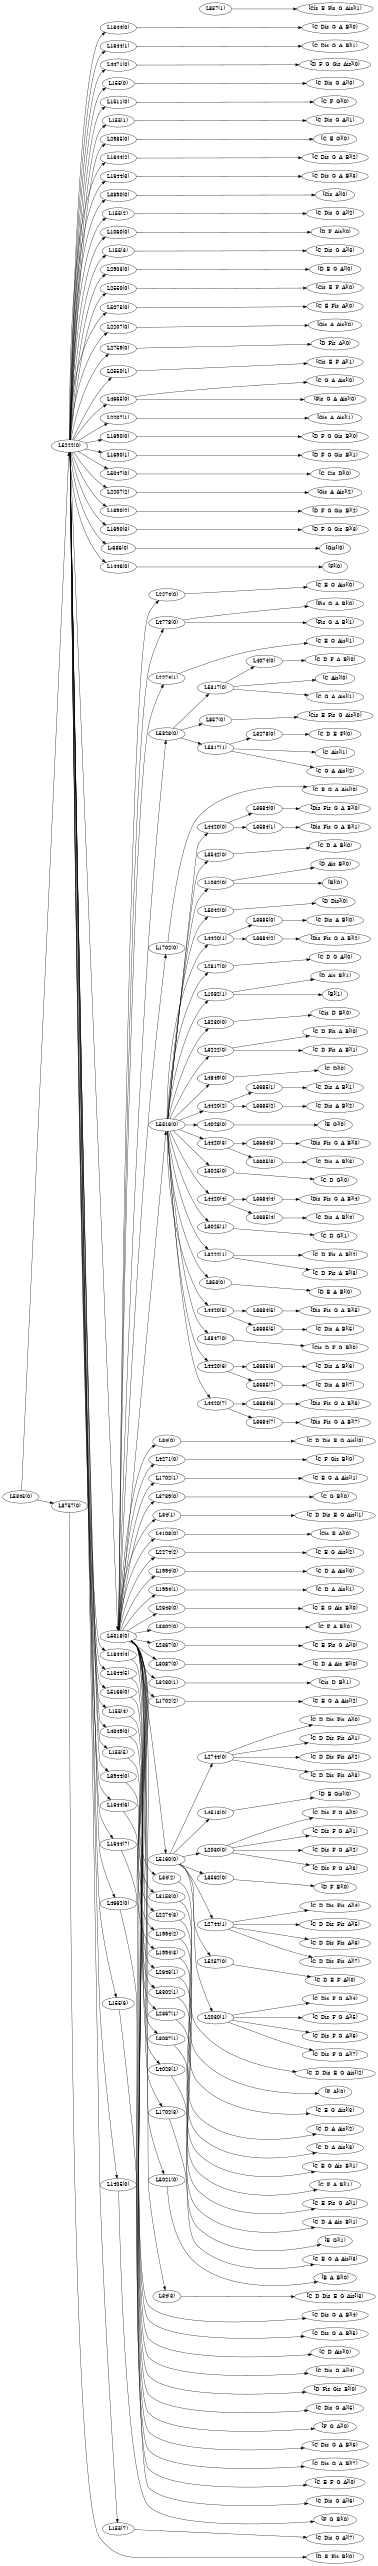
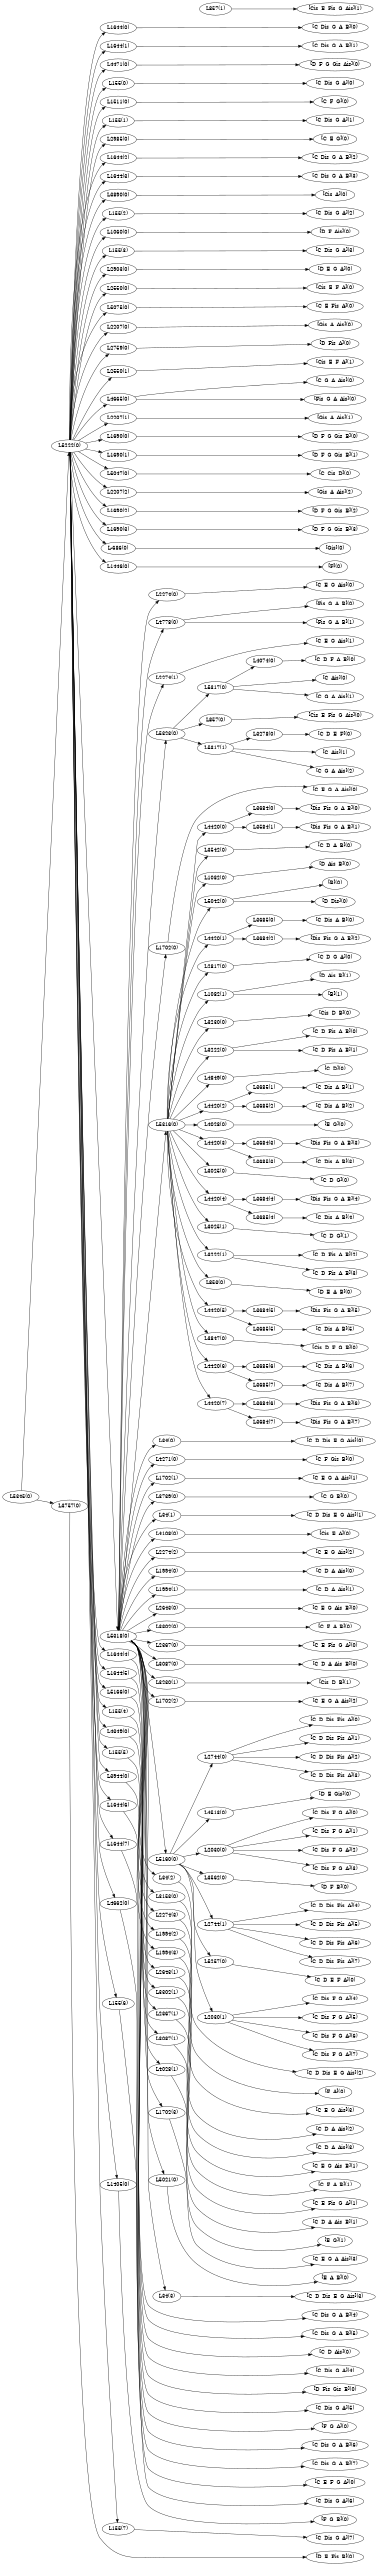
edge "L1082(0)" -> "[B](0)": now "L5042(0)" -> "[B](0)"
